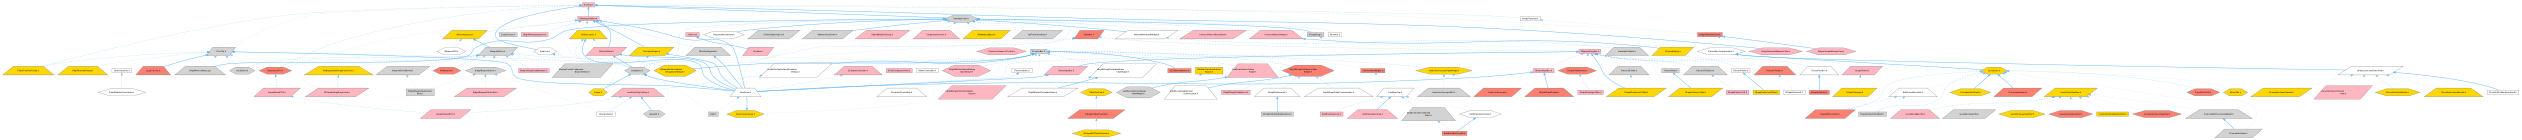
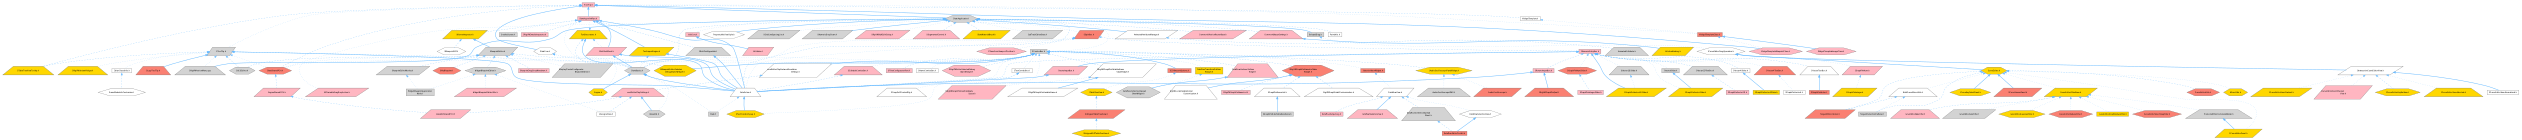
edge "TextDecorators.h" -> "SlateHyperlinkRun.h": reversed
edge "STableTreeView.h" -> "SComboBox.h": now "STableTreeView.h" -> "SCSVImportOptions.h"
node "MyBlueprintItemDragDropAction.h": removed
edge "SlateExtras.h" -> "STextComboPopup.h": reversed
node "SCurveEditorPanel.h": fillcolor lightgrey -> gold
